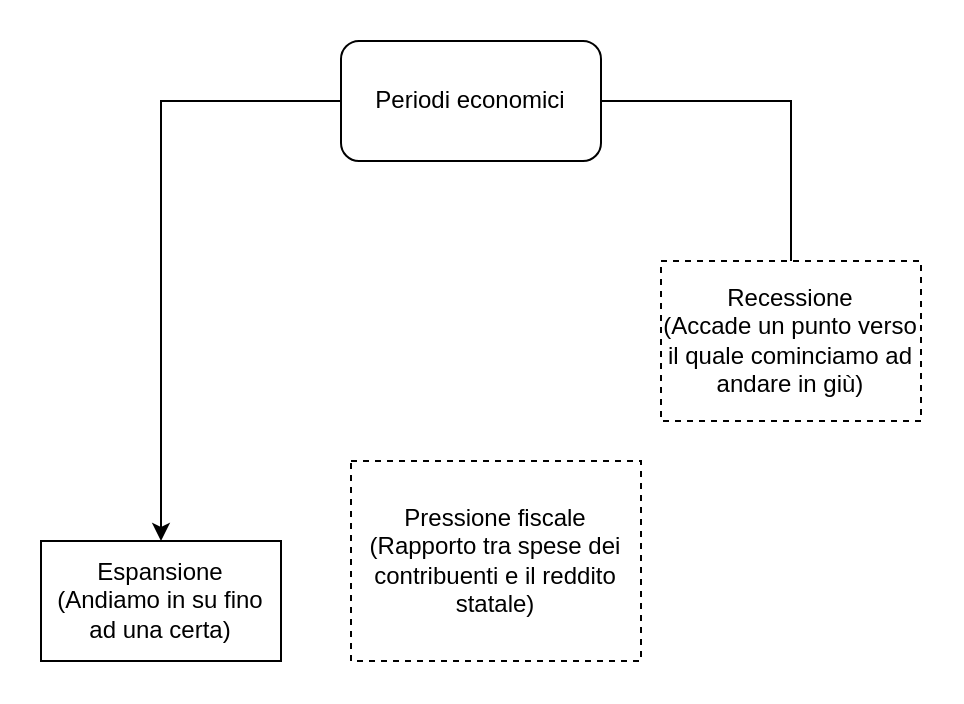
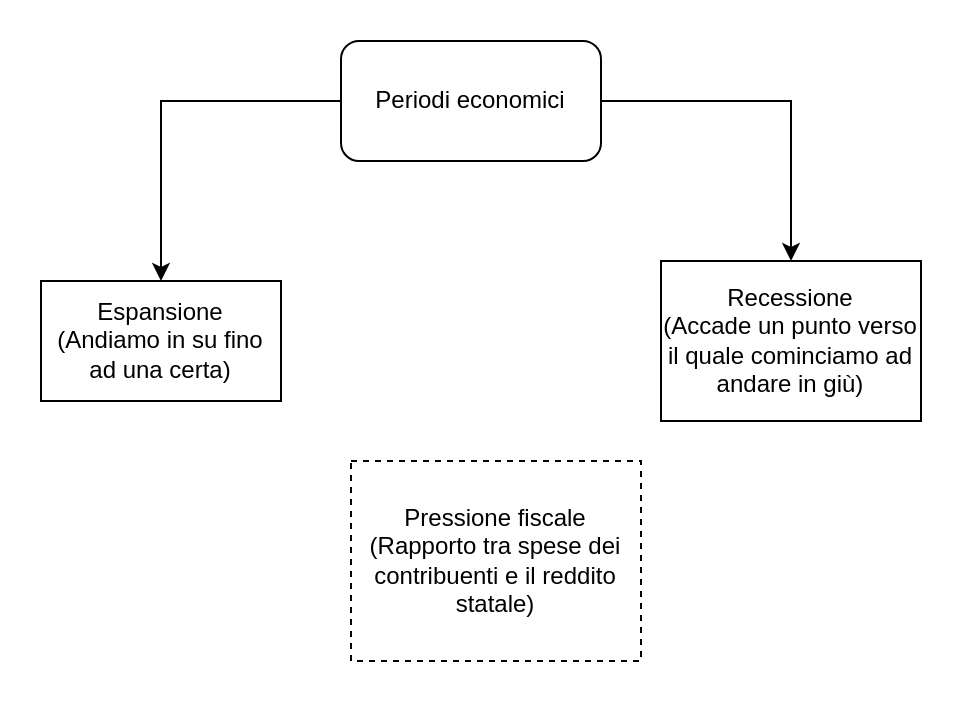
edge "Periodi economici" -- "Recessione (Accade un punto verso il quale cominciamo ad andare in giù)": arrowhead none -> classic
node "Recessione (Accade un punto verso il quale cominciamo ad andare in giù)": style dashed -> solid
node "Espansione (Andiamo in su fino ad una certa)": moved (161, 601) -> (161, 341)
